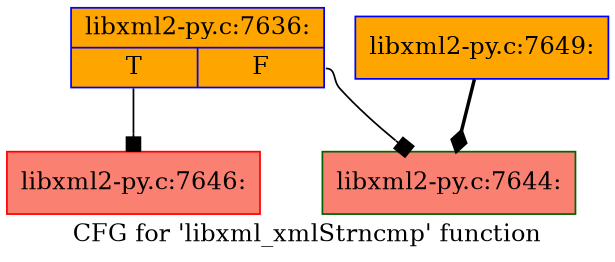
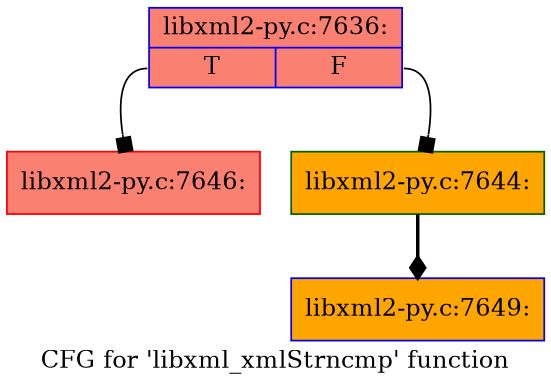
node "libxml2-py.c:7636:": fillcolor orange -> salmon
edge "libxml2-py.c:7649:" -> "libxml2-py.c:7644:": reversed
node "libxml2-py.c:7644:": fillcolor salmon -> orange
